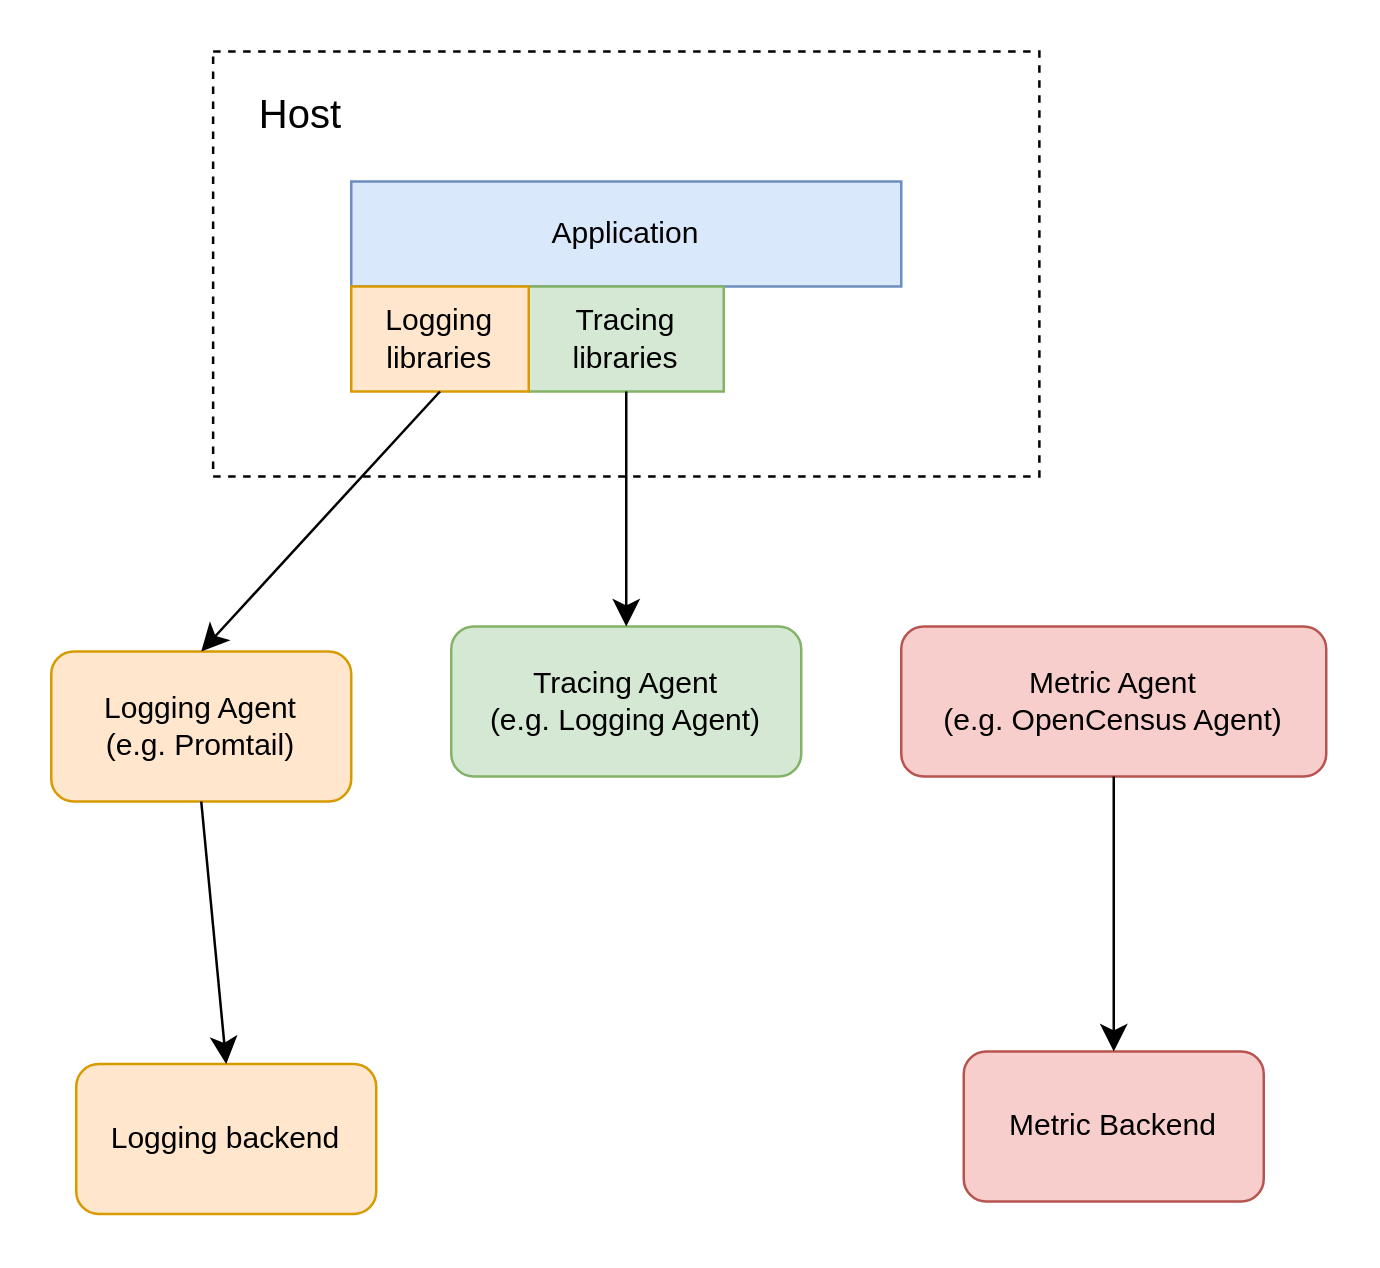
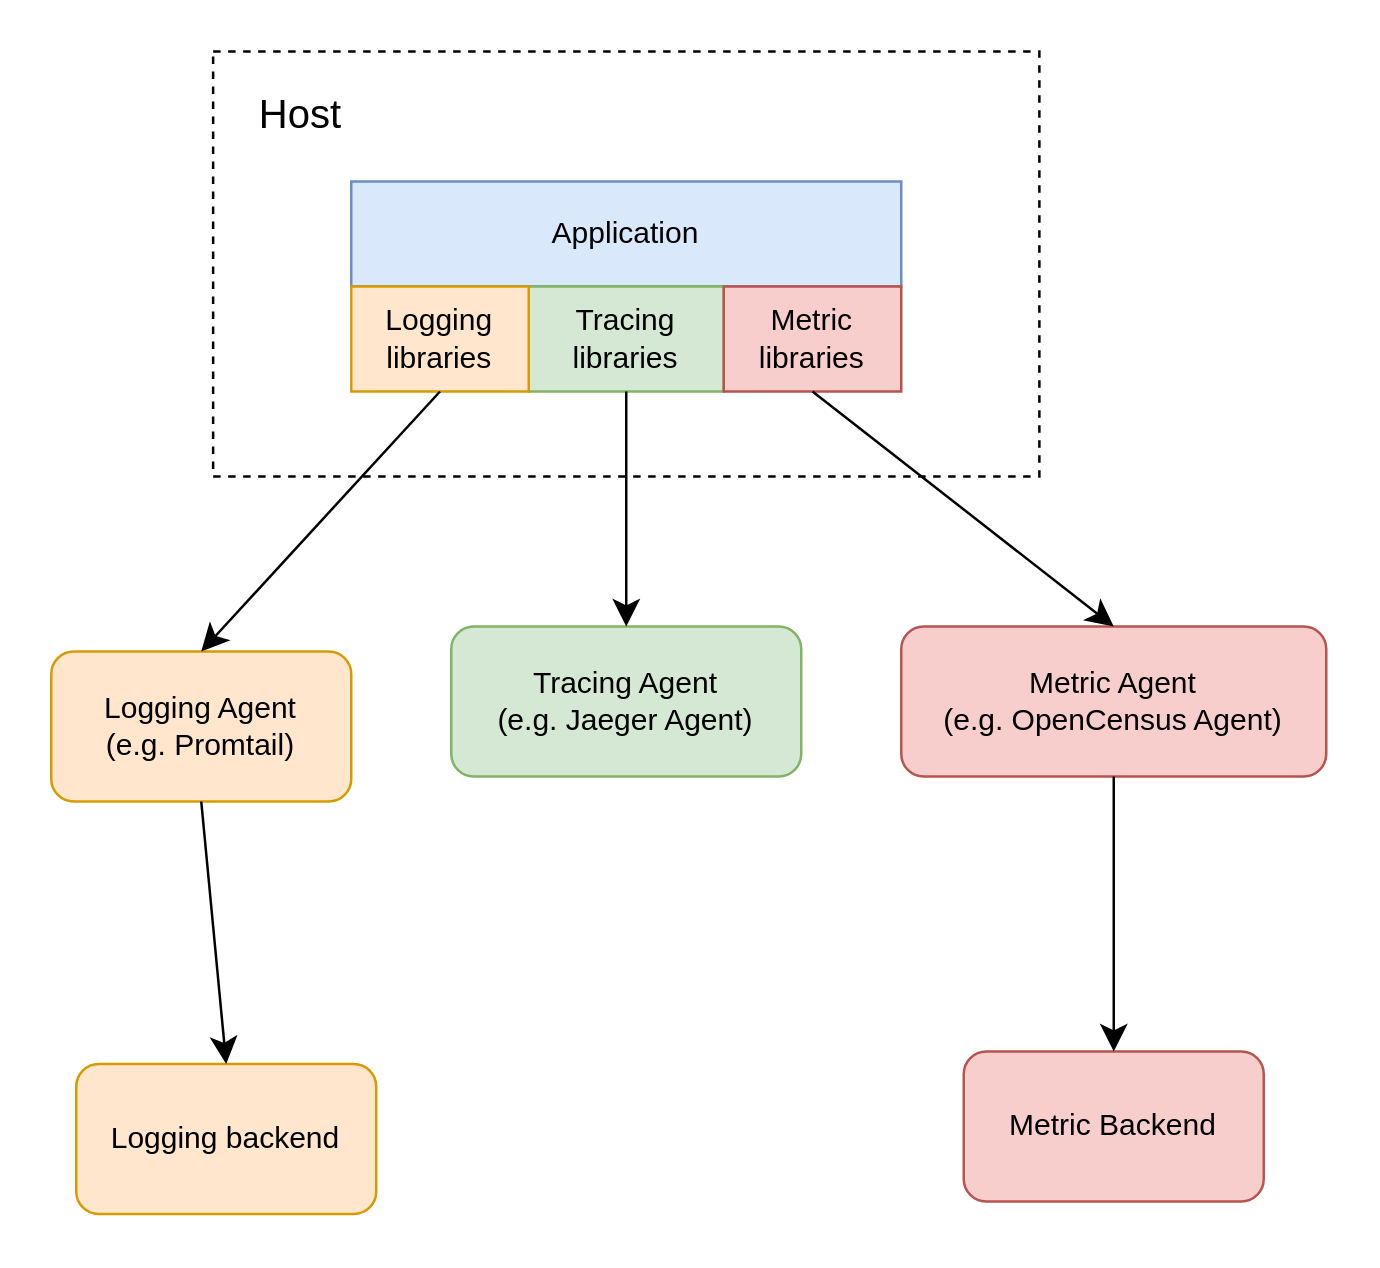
node "Metric libraries": added
edge "Metric libraries" -> "Metric Agent (e.g. OpenCensus Agent)": added
node "Tracing Agent (e.g. Logging Agent)": label "Tracing Agent (e.g. Logging Agent)" -> "Tracing Agent (e.g. Jaeger Agent)"
